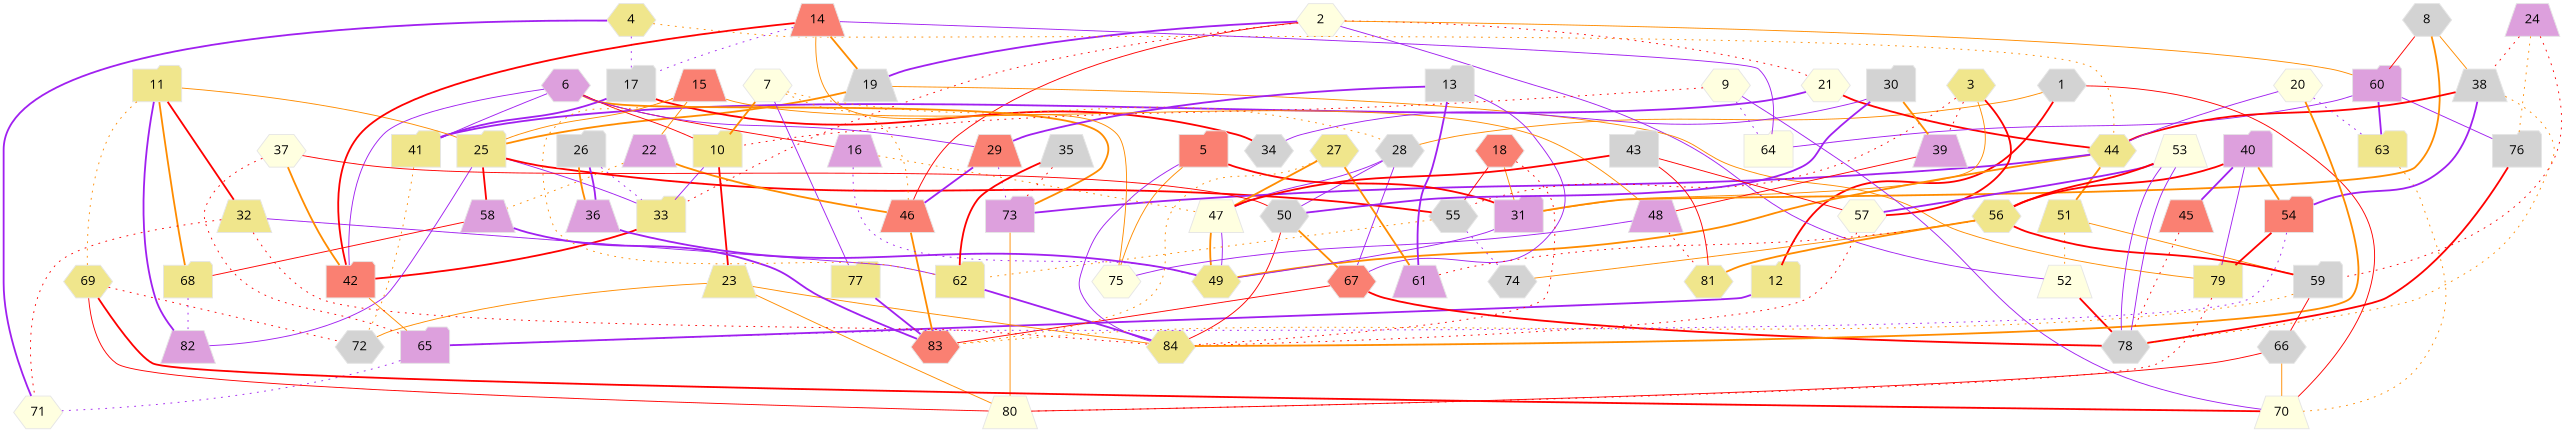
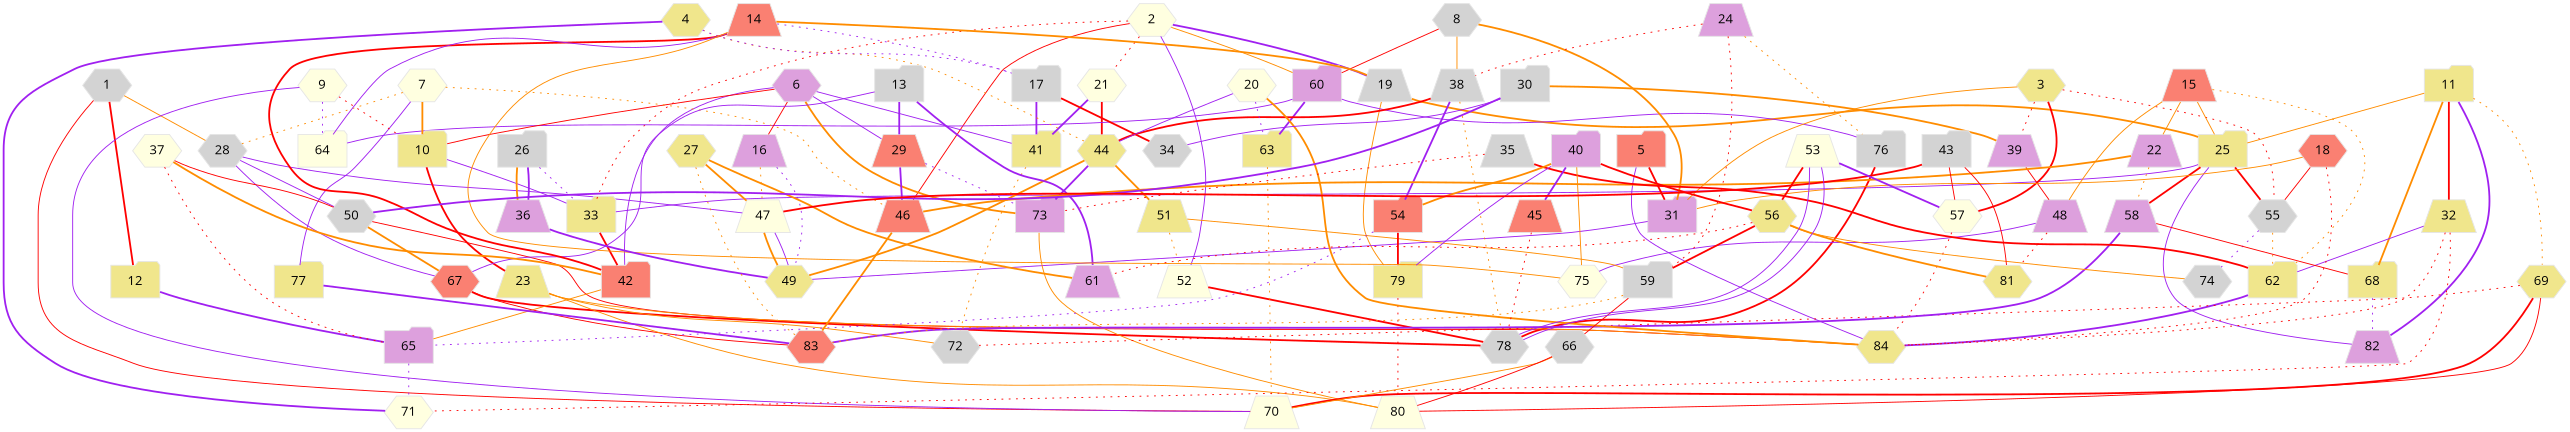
edge "5" -- "75": now "40" -- "75"
